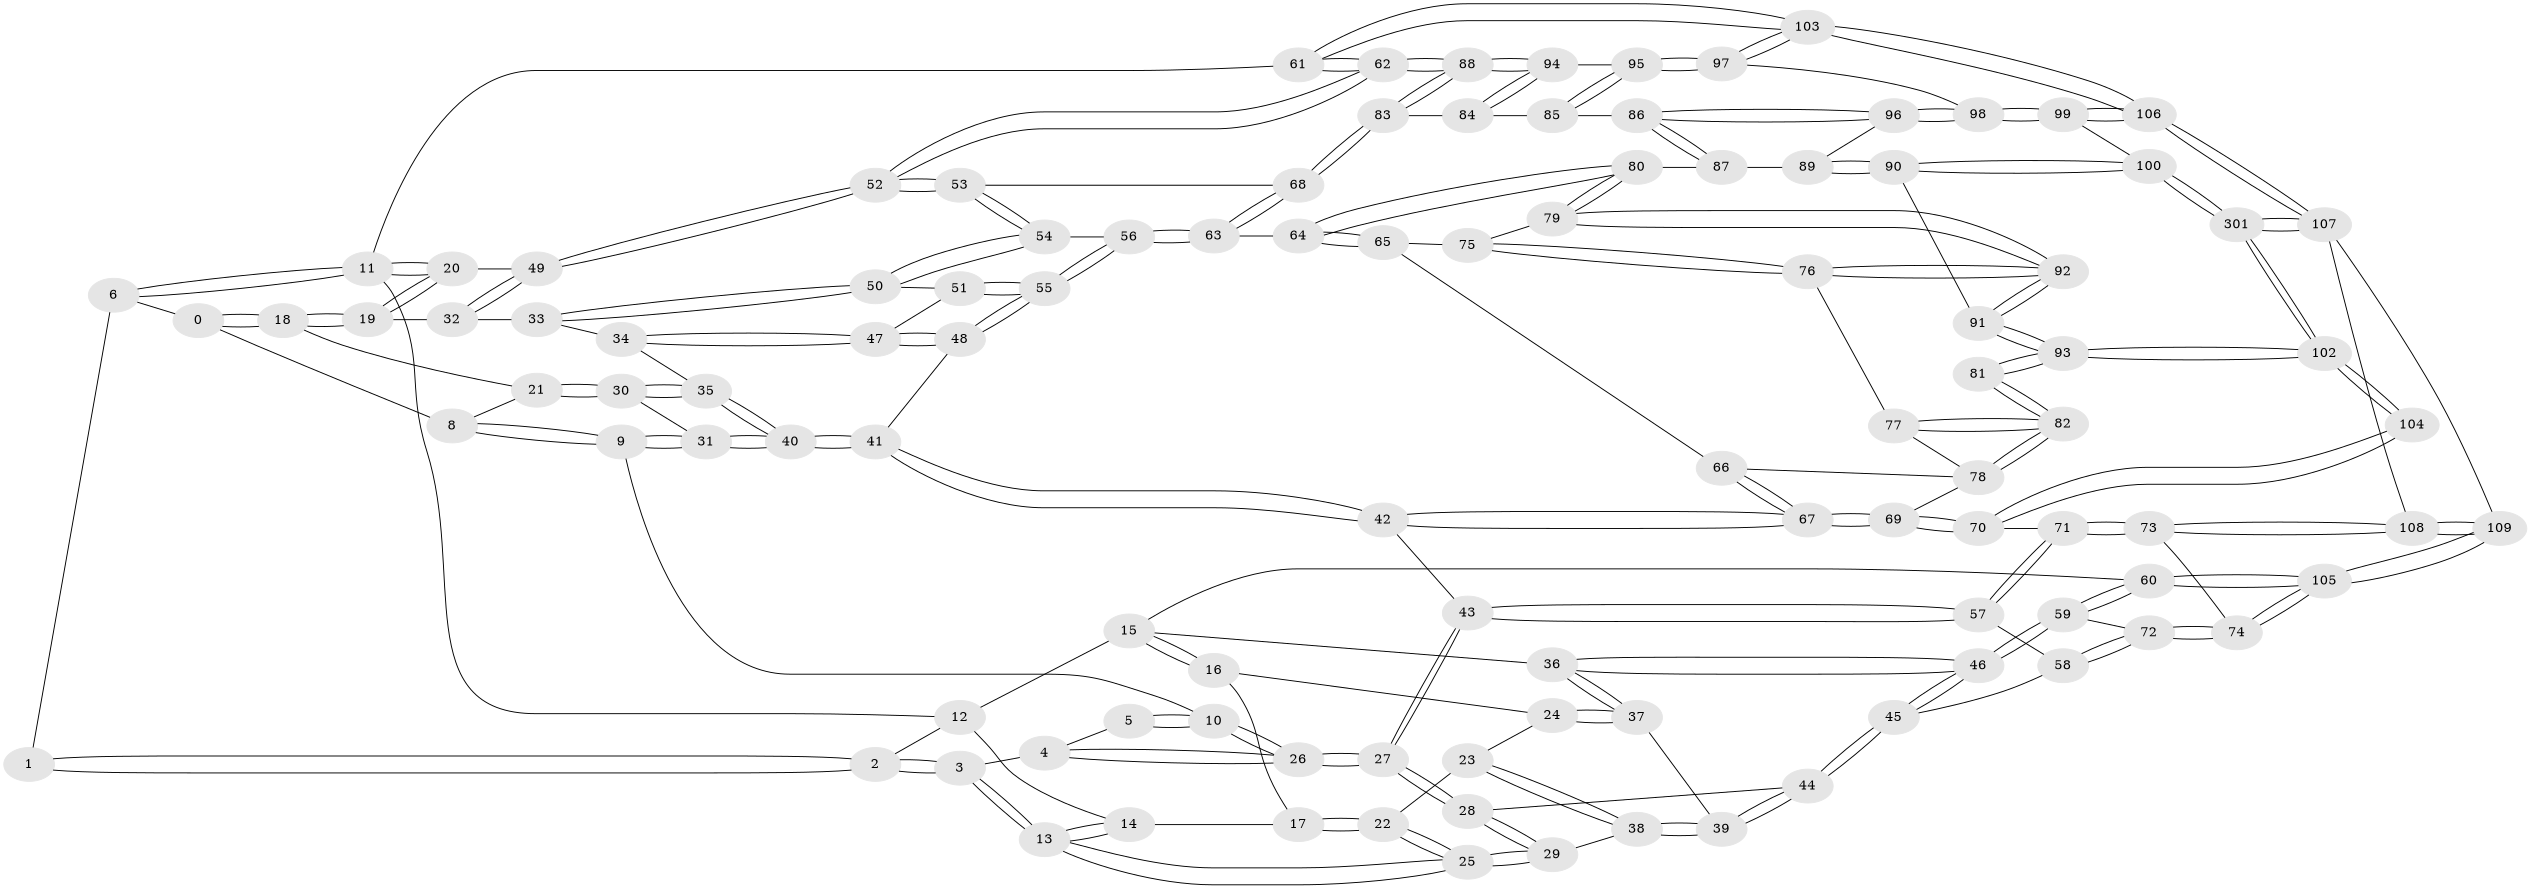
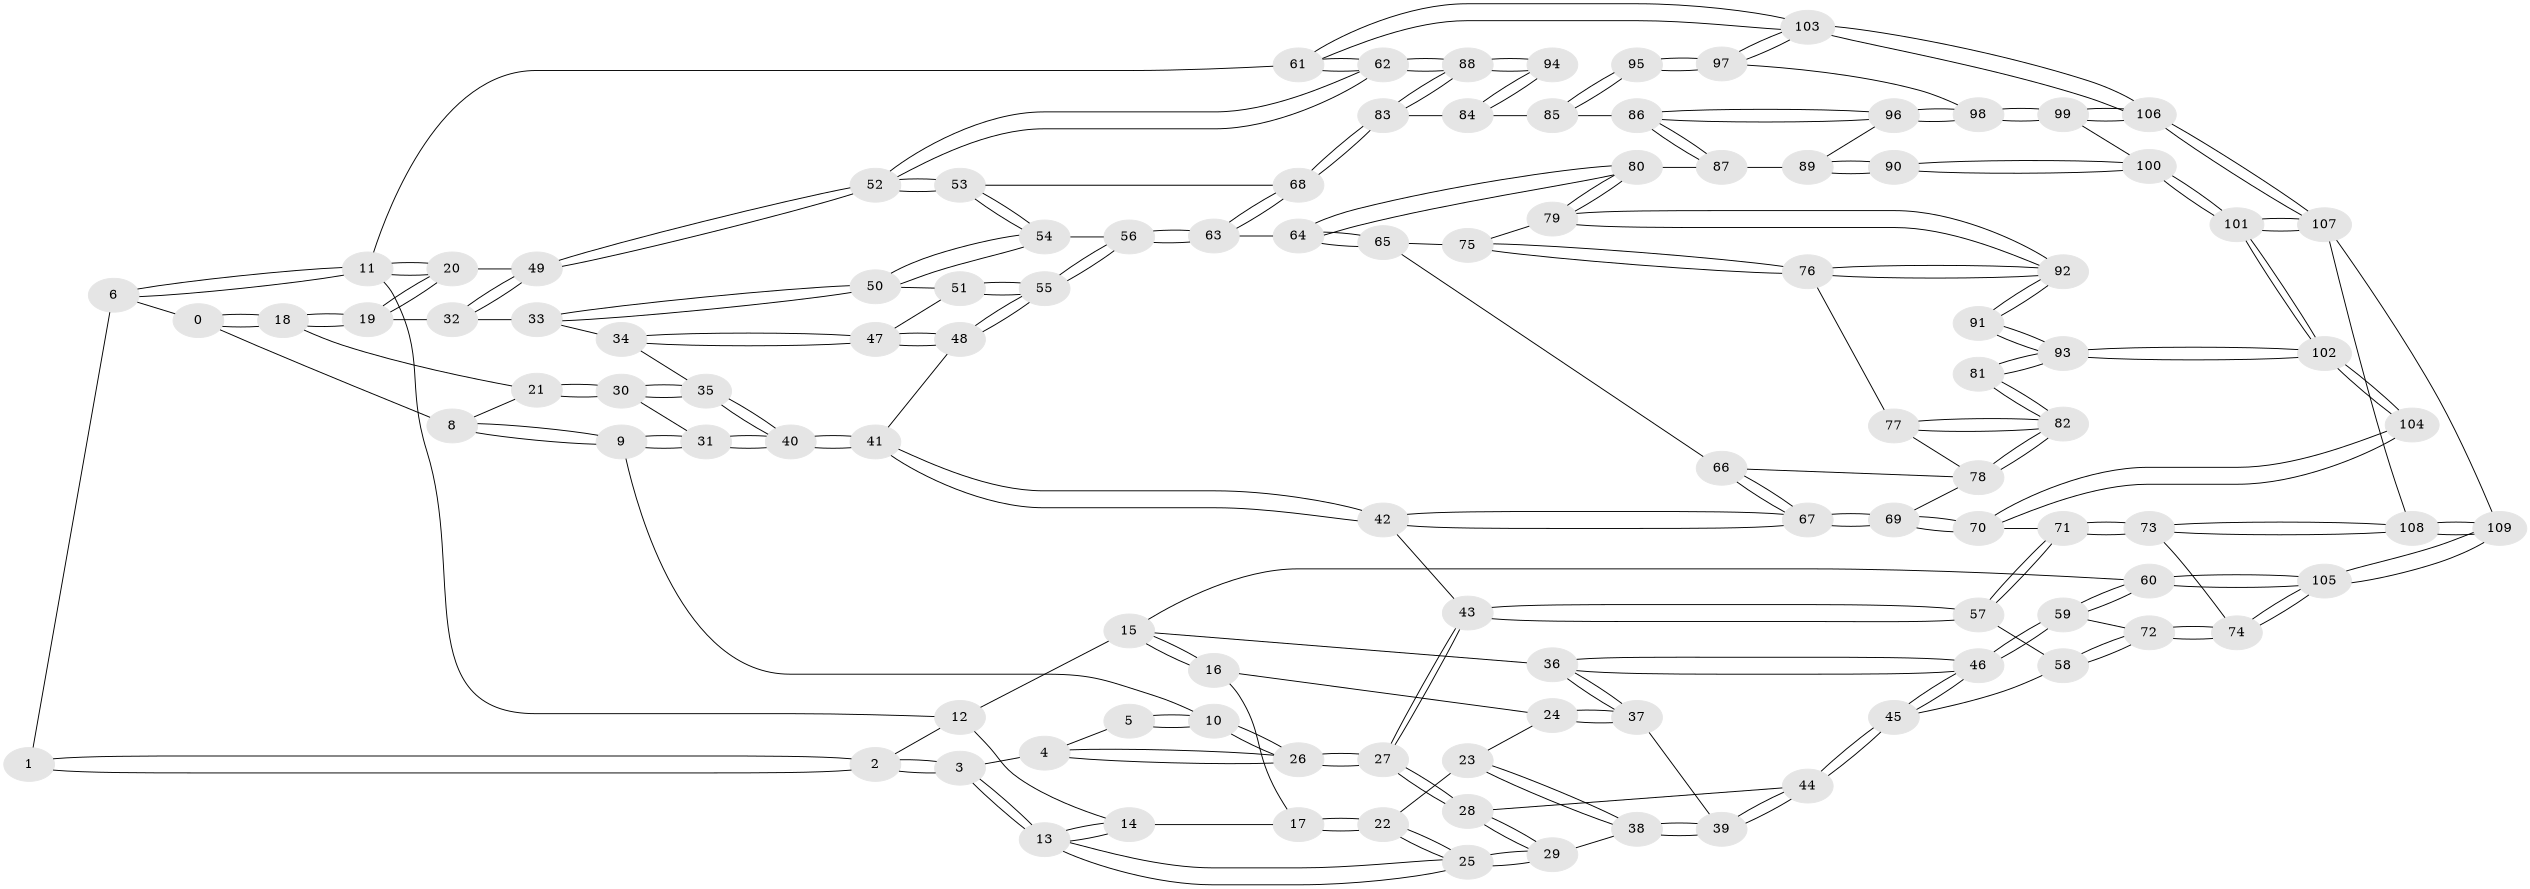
edge "94" -- "95": removed
node "301": label "301" -> "101"
edge "90" -- "91": removed
